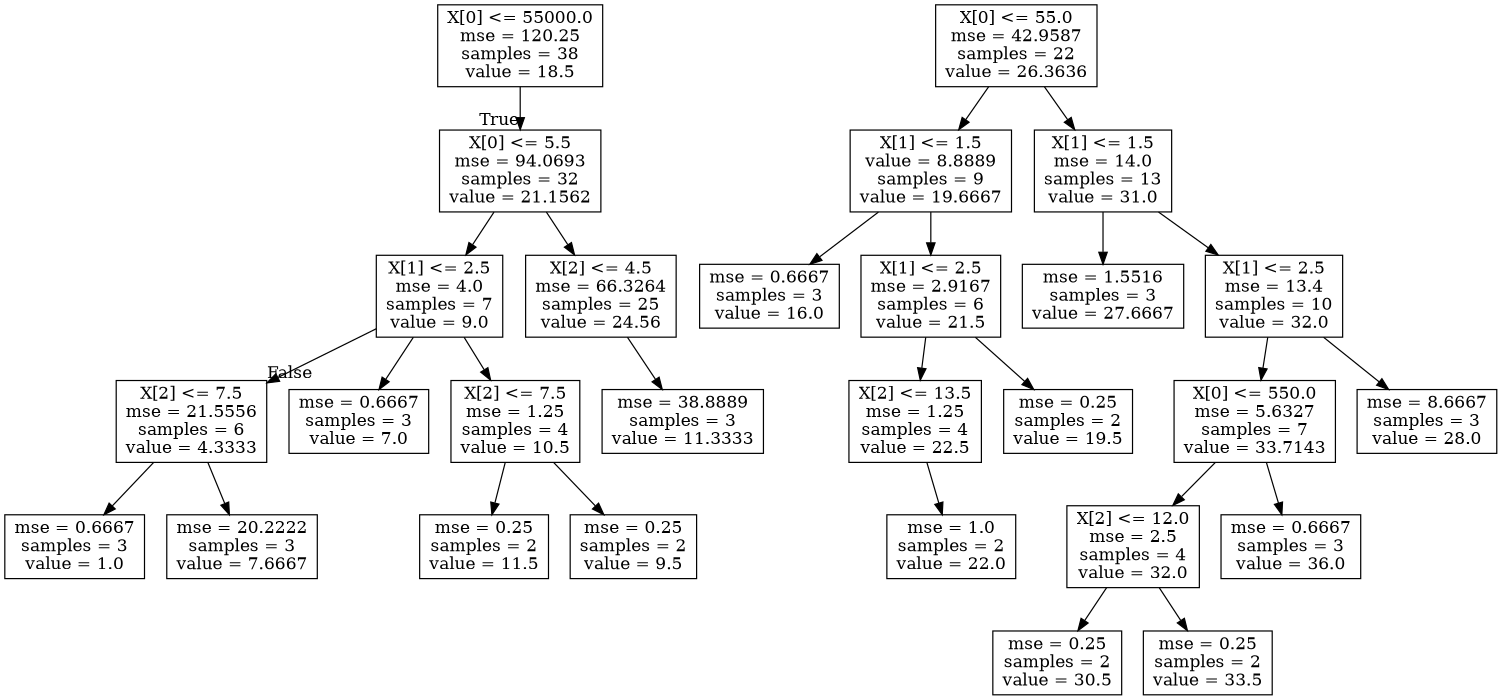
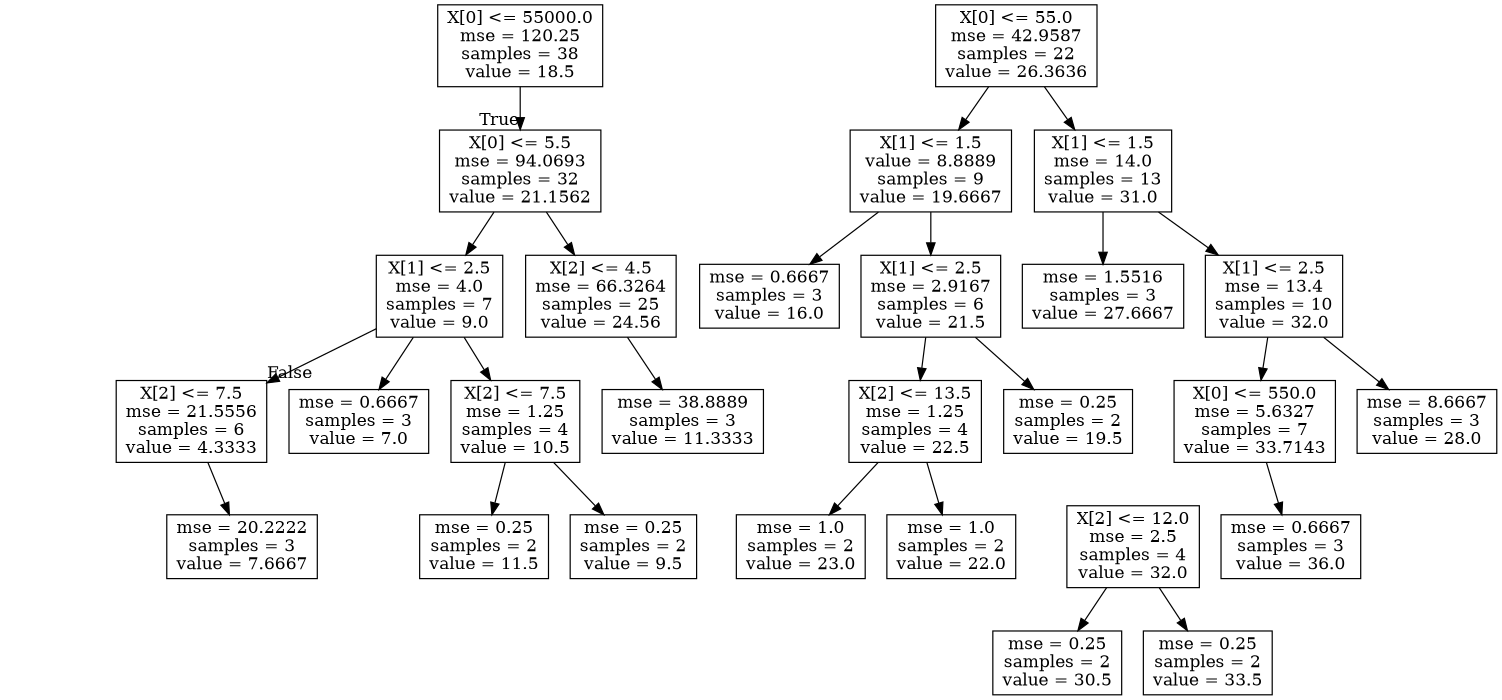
edge "X[0] <= 550.0 mse = 5.6327 samples = 7 value = 33.7143" -> "X[2] <= 12.0 mse = 2.5 samples = 4 value = 32.0": removed
node "mse = 0.6667 samples = 3 value = 1.0": removed
node "mse = 1.0 samples = 2 value = 23.0": added
